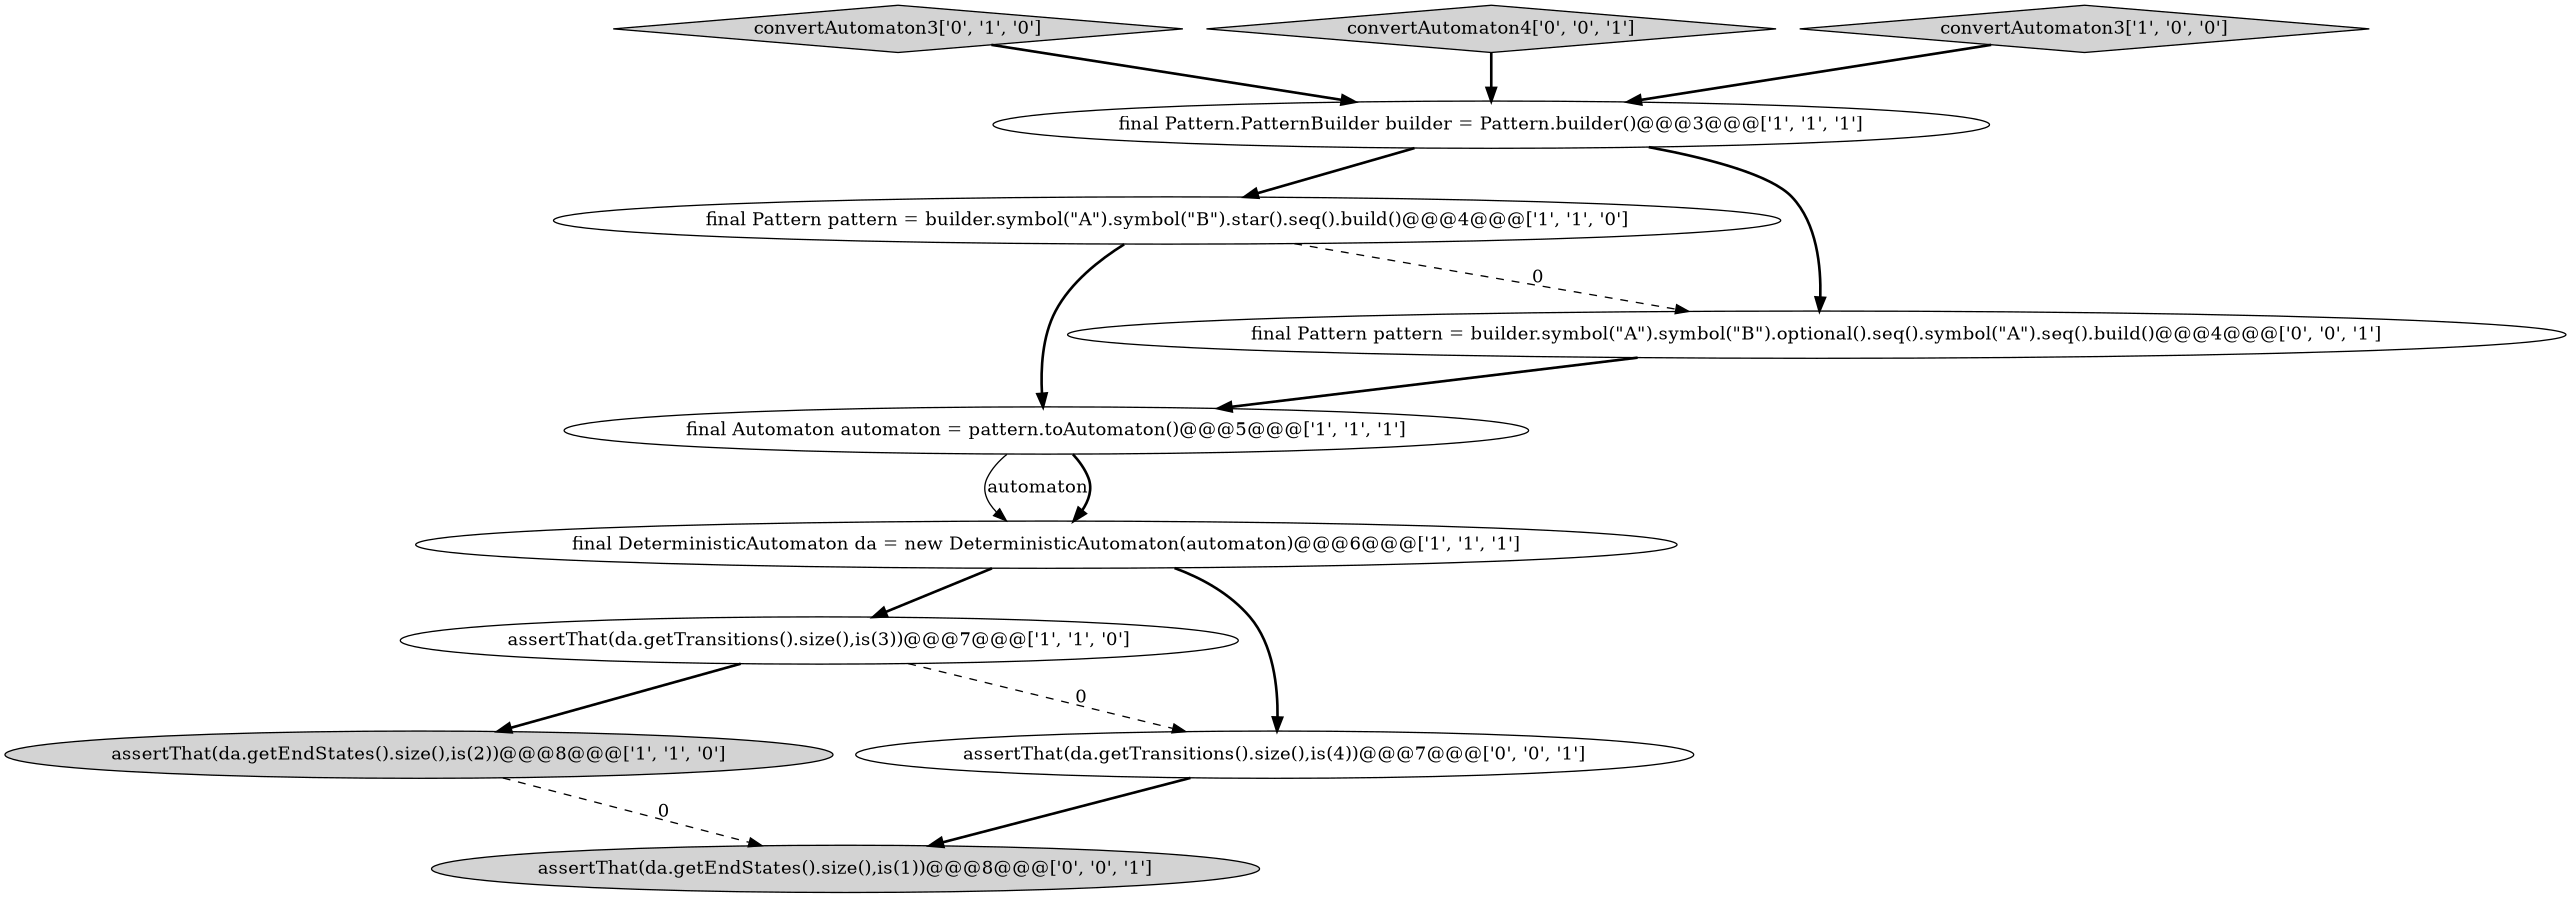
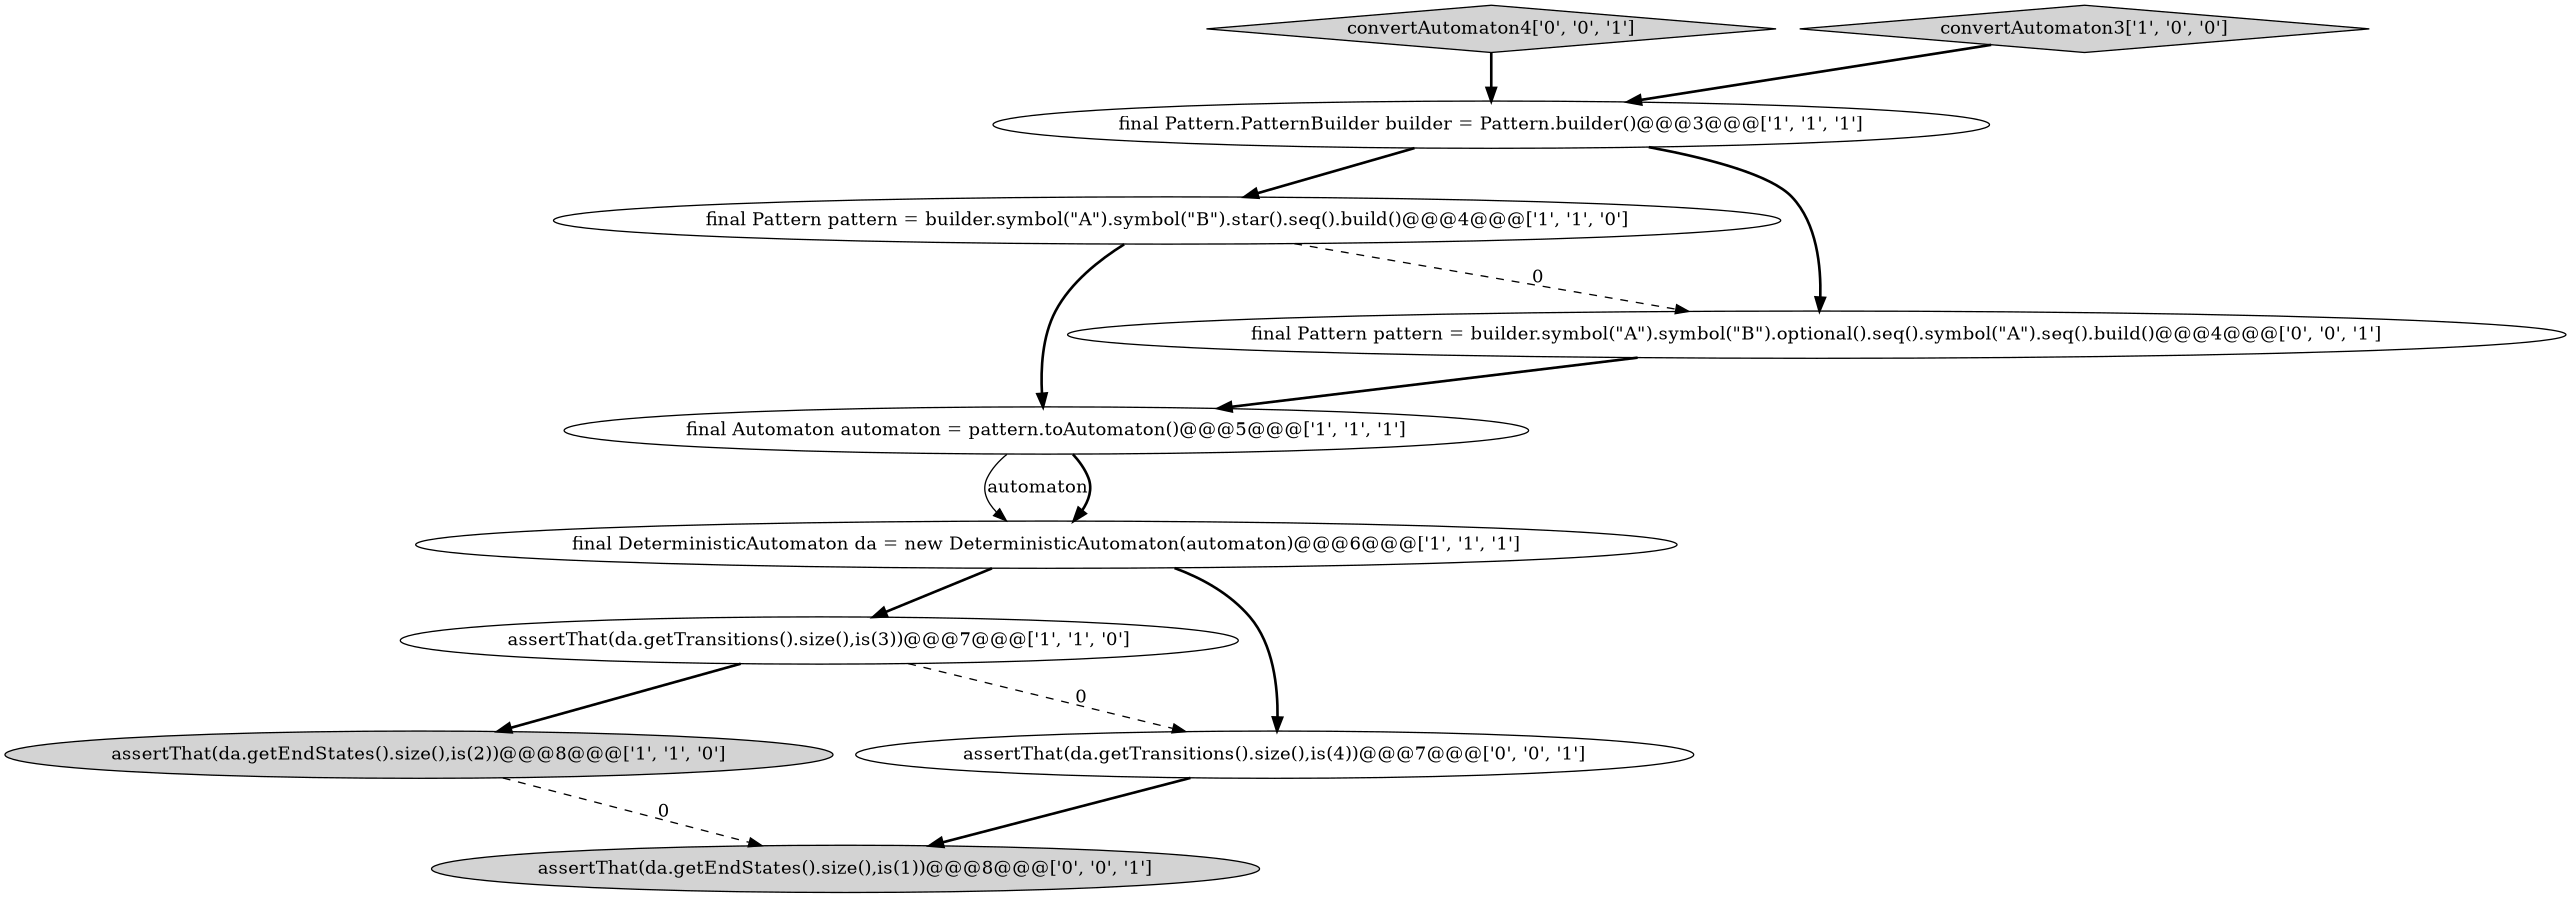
node "convertAutomaton3['0', '1', '0']": removed
